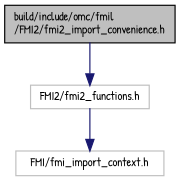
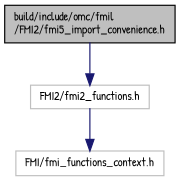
node "build/include/omc/fmil /FMI2/fmi2_import_convenience.h": label "build/include/omc/fmil /FMI2/fmi2_import_convenience.h" -> "build/include/omc/fmil /FMI2/fmi5_import_convenience.h"
node "FMI/fmi_import_context.h": label "FMI/fmi_import_context.h" -> "FMI/fmi_functions_context.h"
